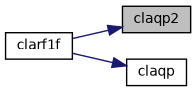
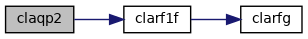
edge "clarf1f" -> "claqp2": reversed
node "claqp": label "claqp" -> "clarfg"
